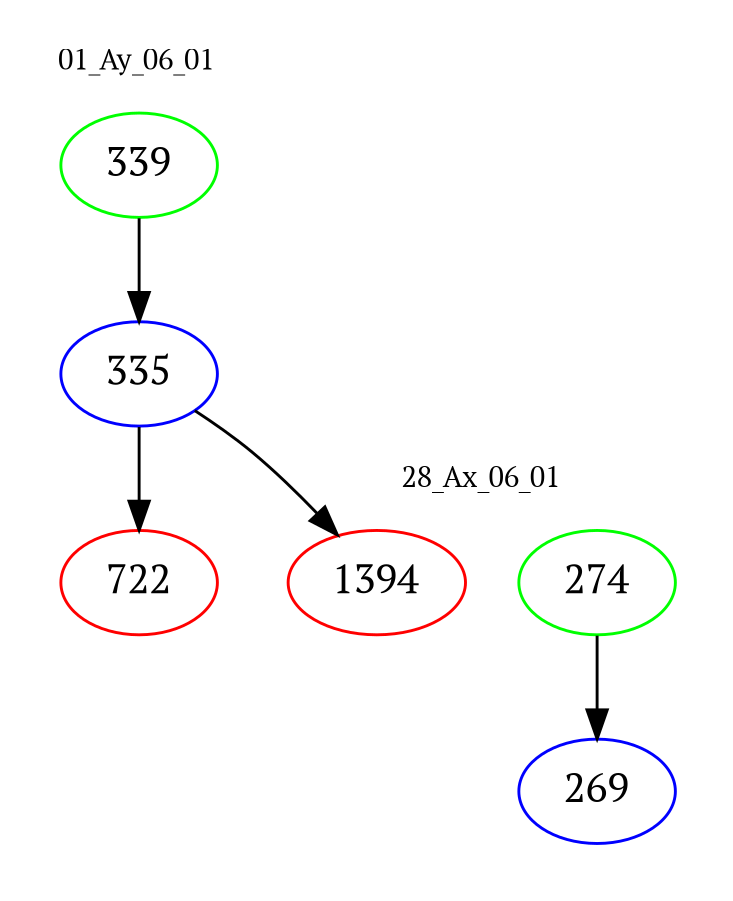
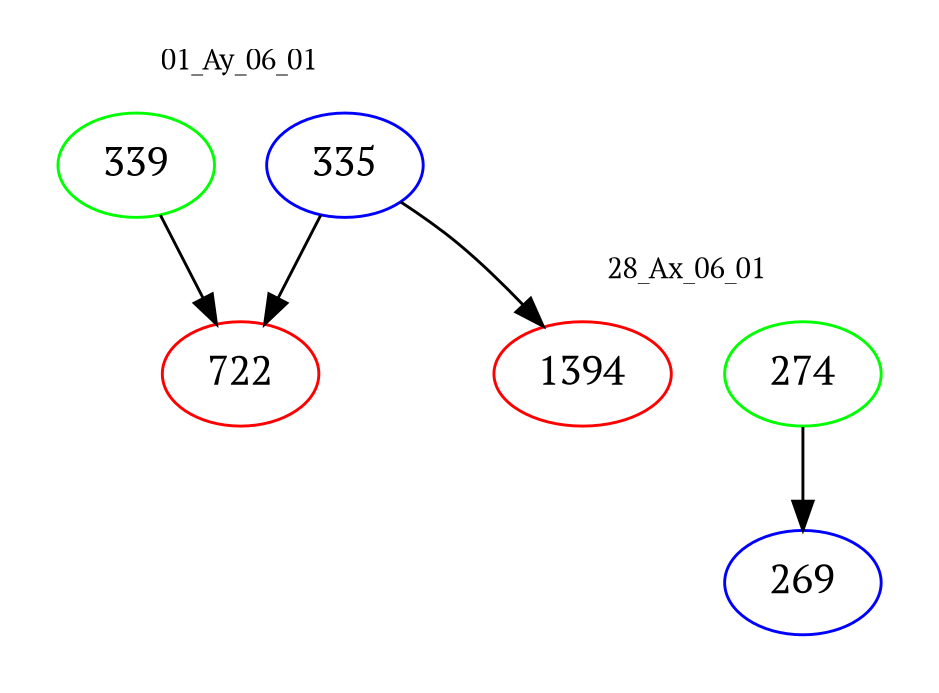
edge "339" -> "335": now "339" -> "722"
